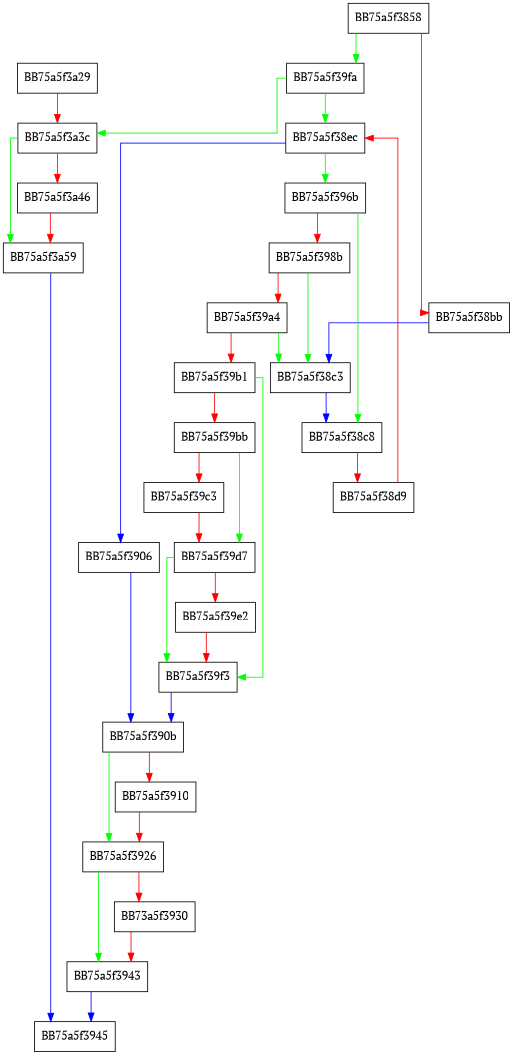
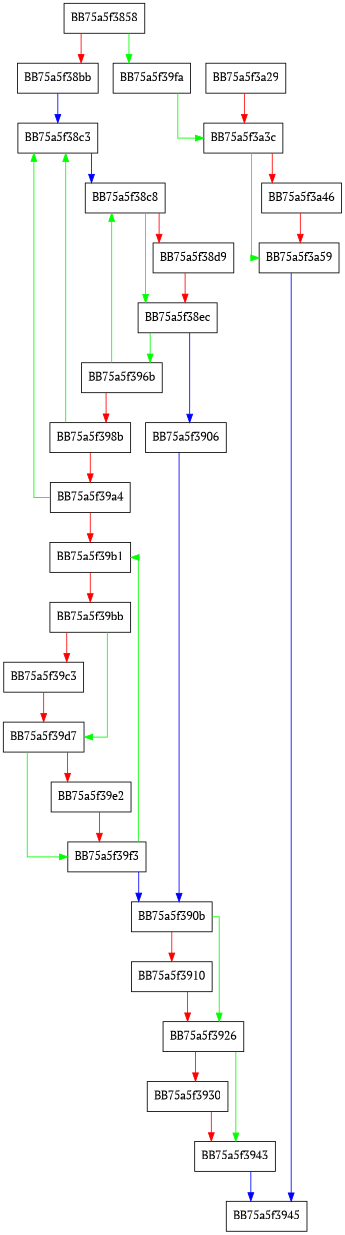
edge "BB75a5f39fa" -> "BB75a5f38ec": now "BB75a5f38c8" -> "BB75a5f38ec"
edge "BB75a5f39b1" -> "BB75a5f39f3": reversed
node "BB73a5f3930": label "BB73a5f3930" -> "BB75a5f3930"
